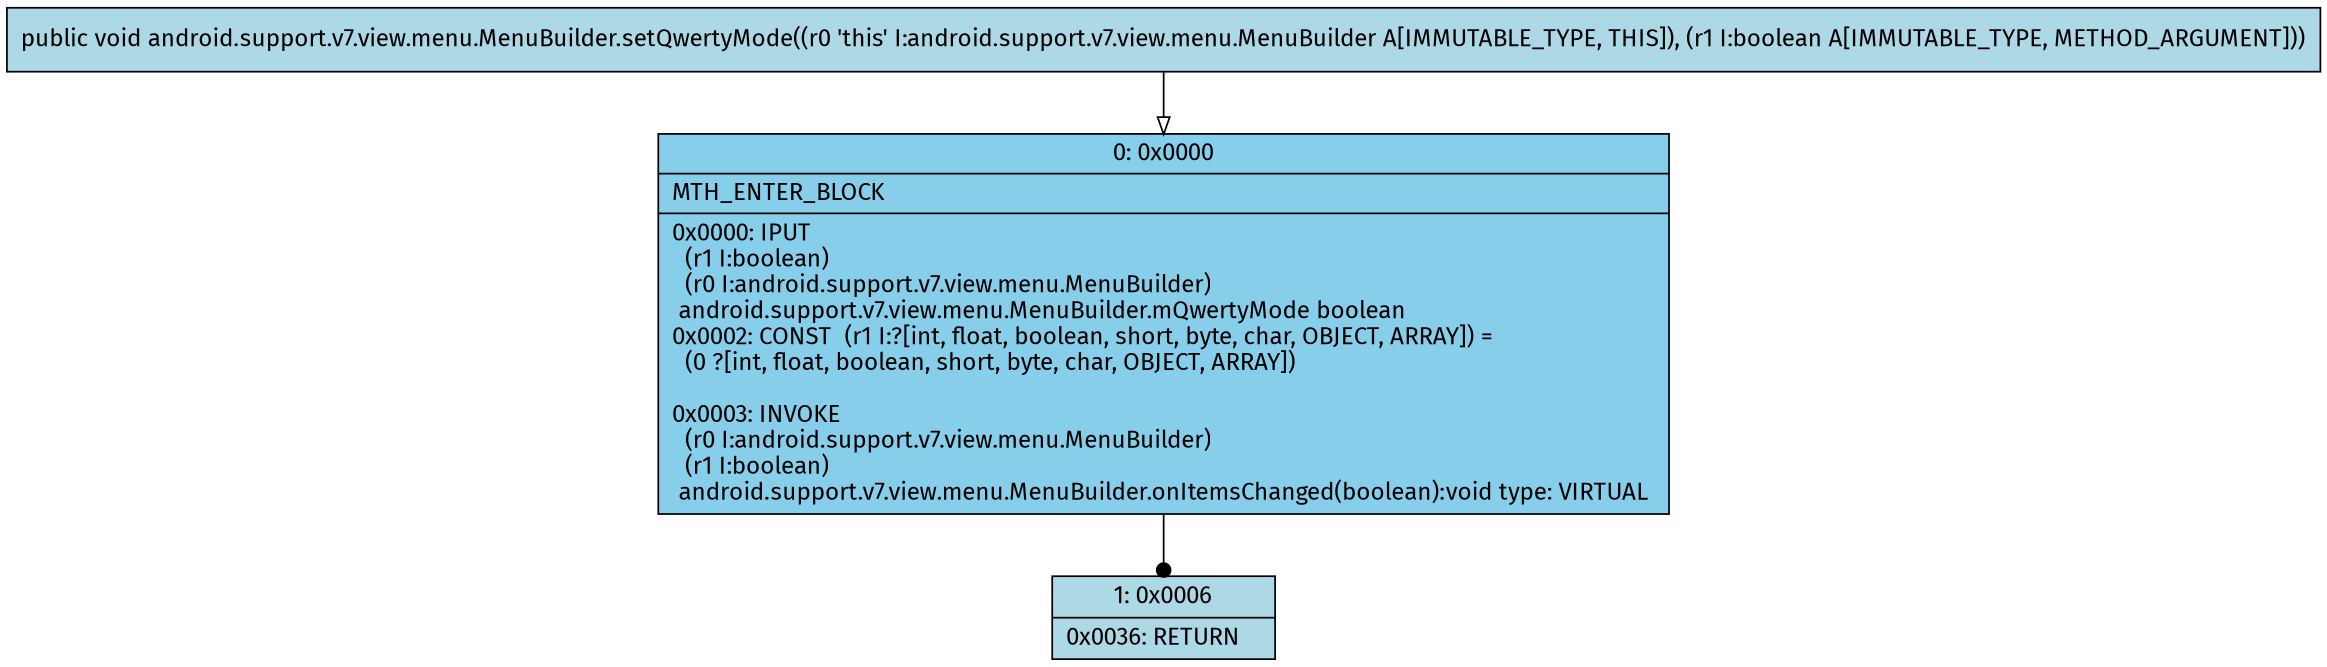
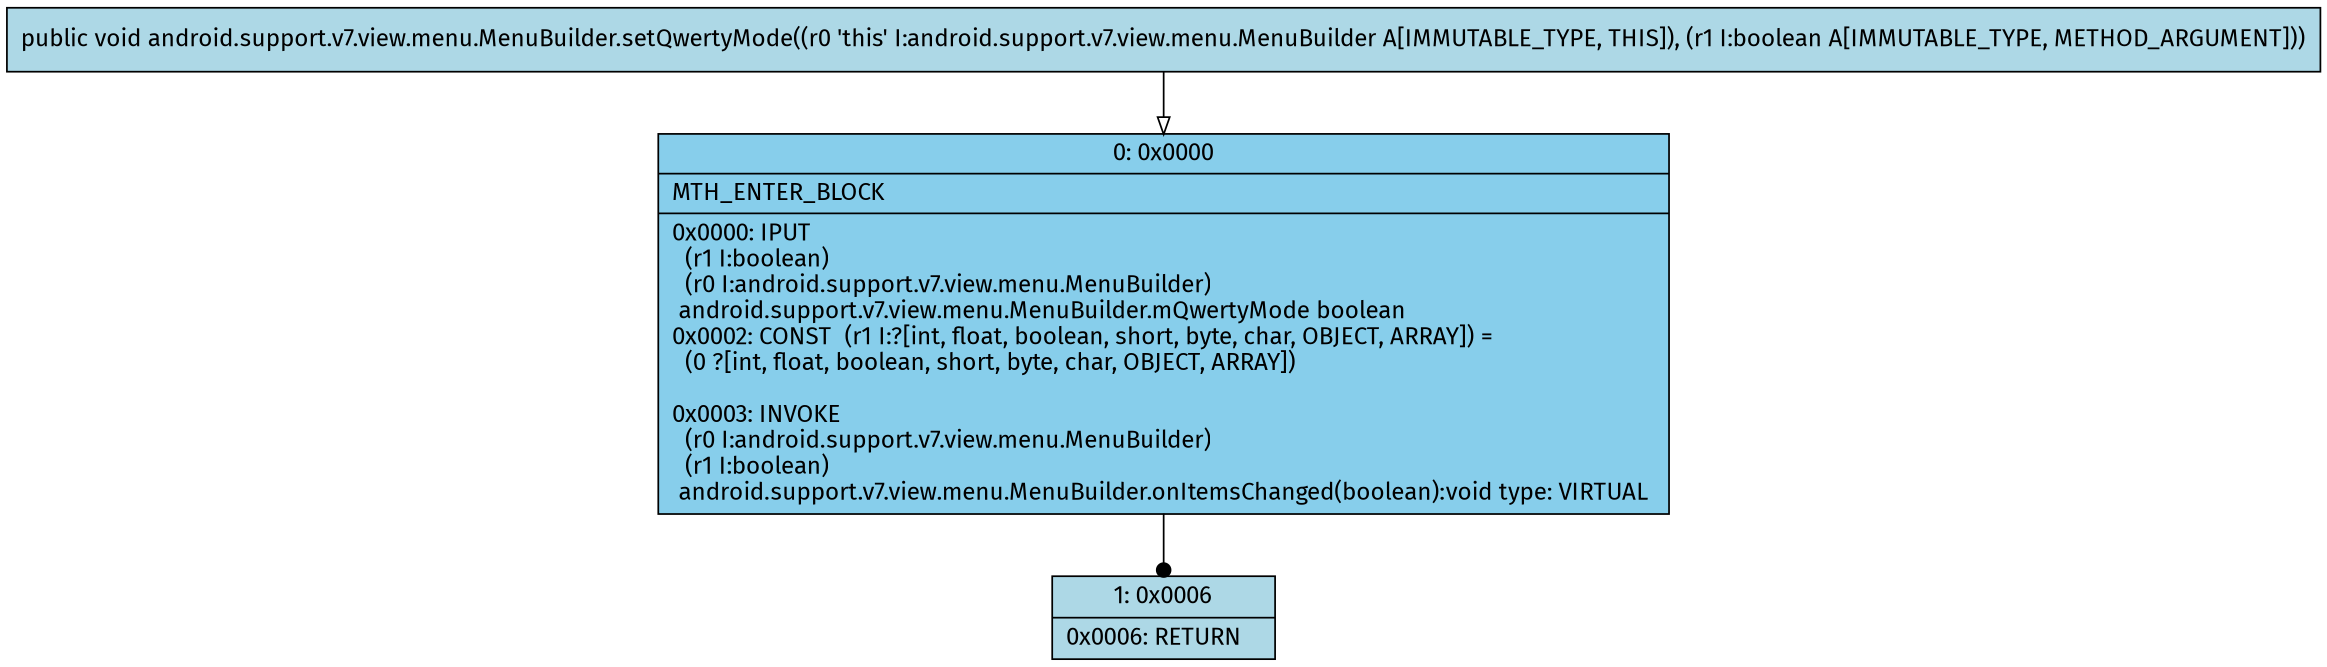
node "1: 0x0006": text "0x0036: RETURN" -> "0x0006: RETURN"
